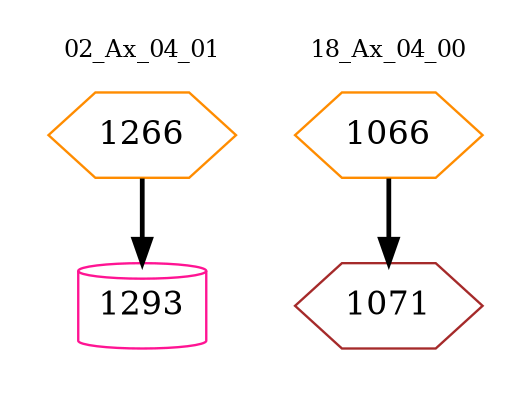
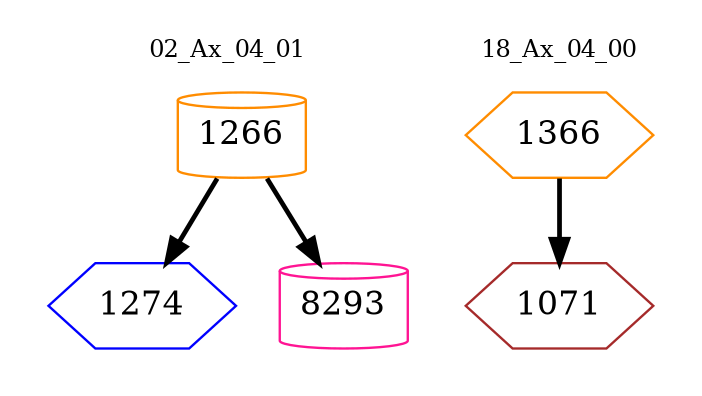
node "1266": shape hexagon -> cylinder
node "1066": label "1066" -> "1366"
node "1274": added
node "1293": label "1293" -> "8293"
